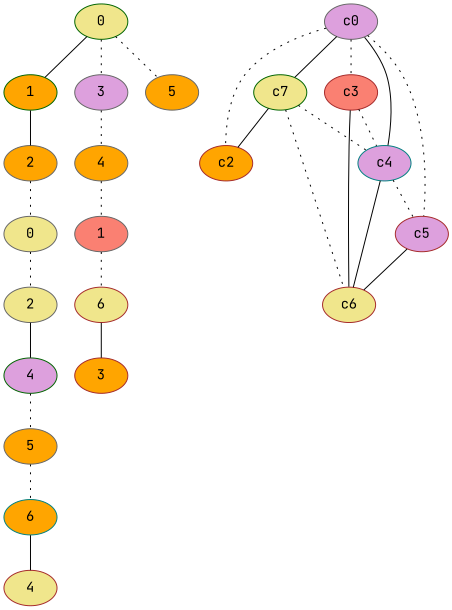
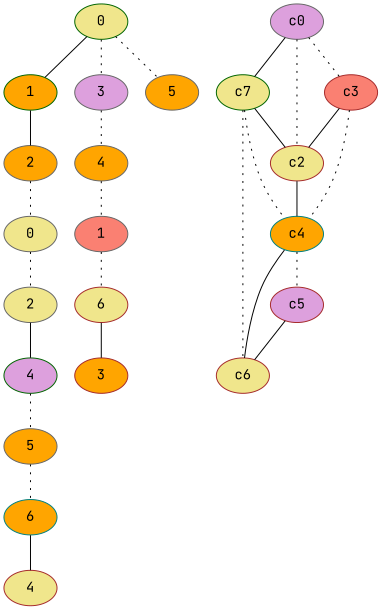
edge "c0" -- "c4": now "c2" -- "c4"
edge "c0" -- "c5": removed
node "c2": fillcolor orange -> khaki
node "c4": fillcolor plum -> orange
edge "c3" -- "c6": now "c3" -- "c2"
